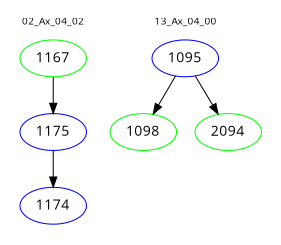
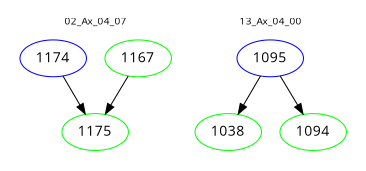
cluster "02_Ax_04_02": label "02_Ax_04_02" -> "02_Ax_04_07"
node "1175": color blue -> green
node "1098": label "1098" -> "1038"
node "2094": label "2094" -> "1094"
edge "1175" -> "1174": reversed
